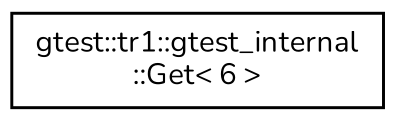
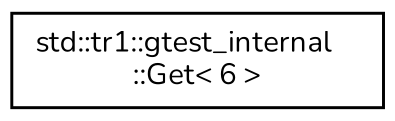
node "gtest::tr1::gtest_internal ::Get< 6 >": label "gtest::tr1::gtest_internal ::Get< 6 >" -> "std::tr1::gtest_internal ::Get< 6 >"
